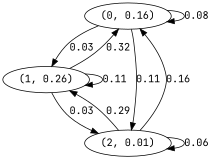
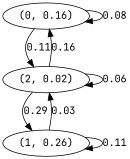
edge "(0, 0.16)" -> "(1, 0.26)": removed, label "0.03"
edge "(1, 0.26)" -> "(0, 0.16)": removed, label "0.32"
node "(2, 0.01)": label "(2, 0.01)" -> "(2, 0.02)"
